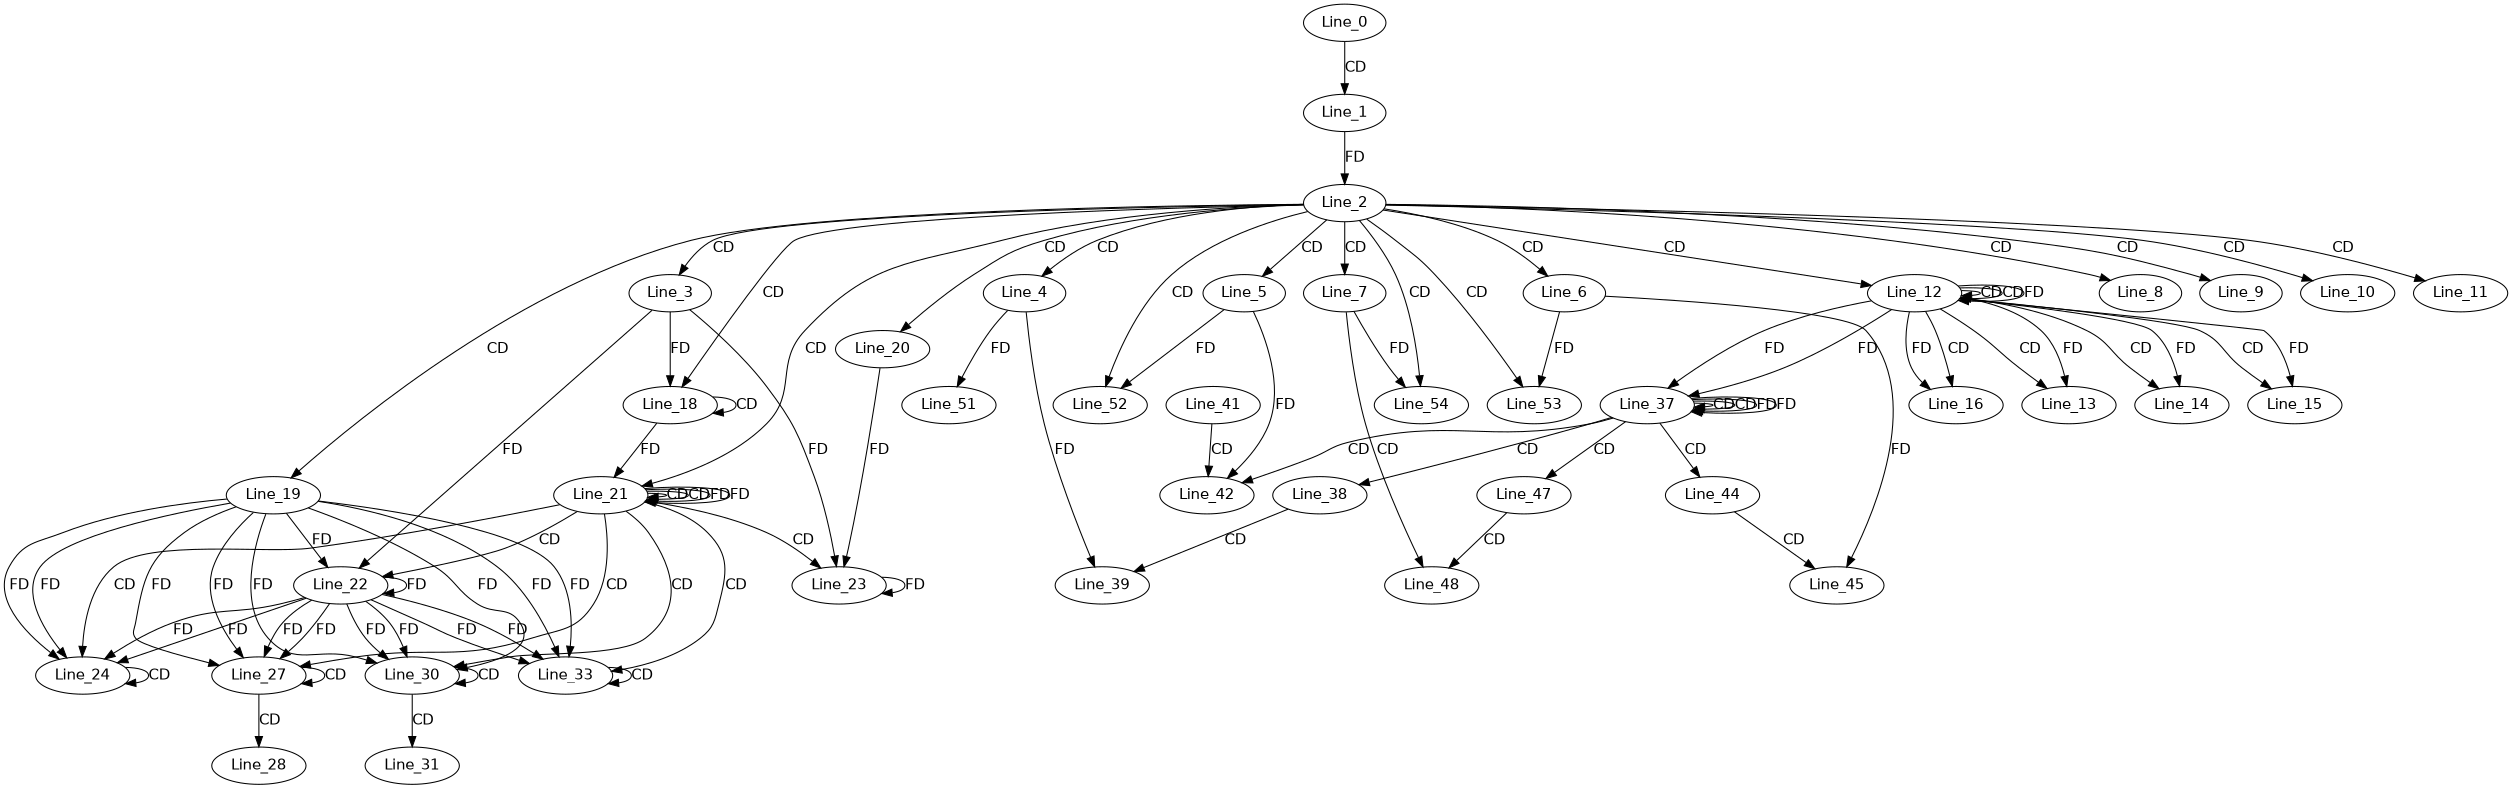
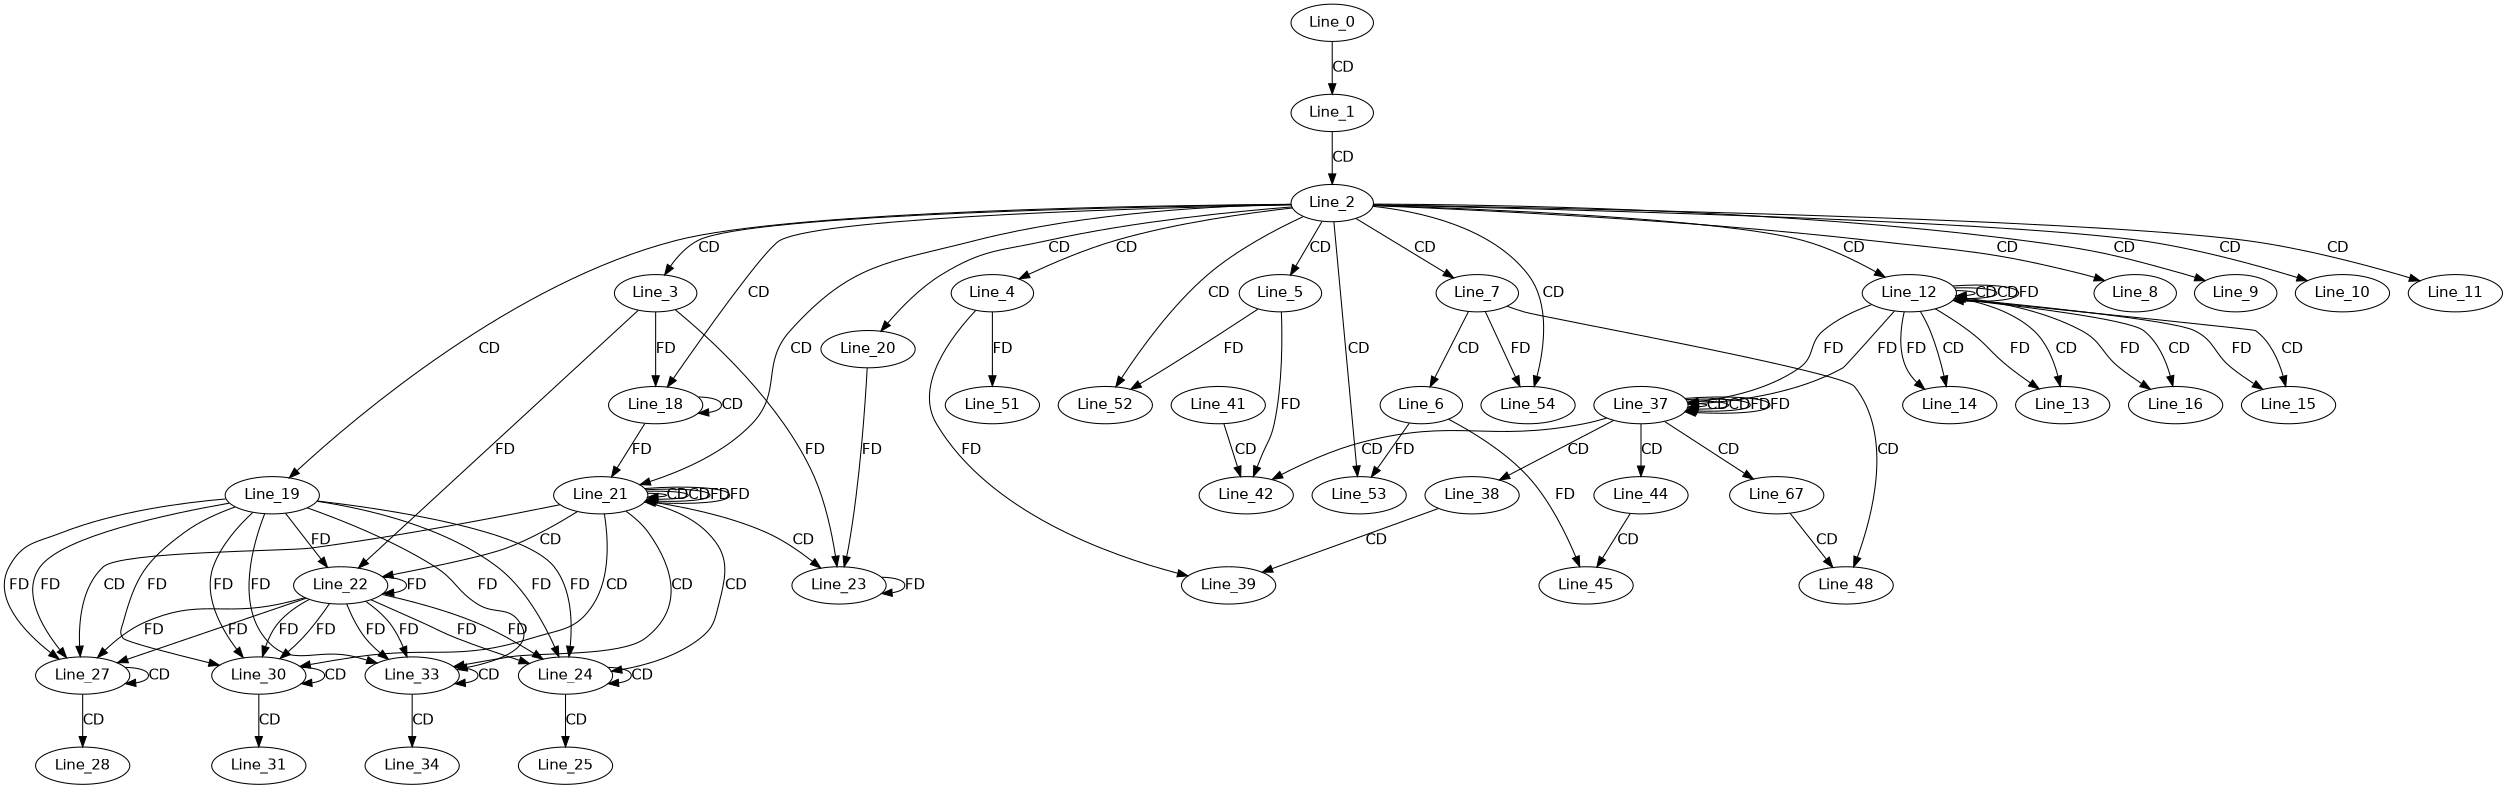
edge "Line_1" -> "Line_2": label "FD" -> "CD"
edge "Line_2" -> "Line_6": now "Line_7" -> "Line_6"
node "Line_47": label "Line_47" -> "Line_67"
node "Line_34": added
node "Line_25": added
